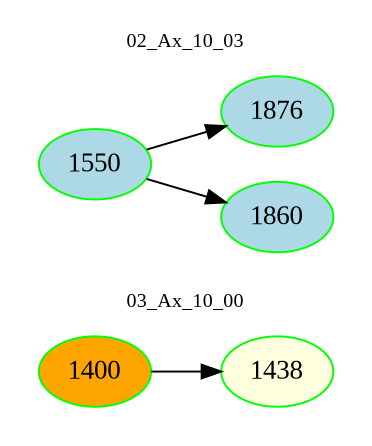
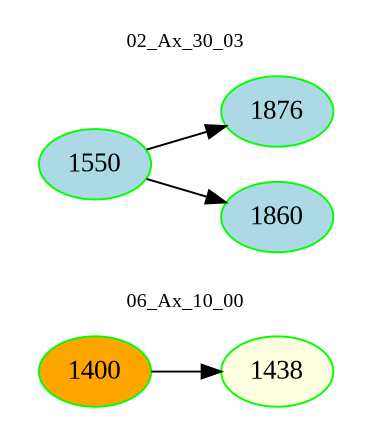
cluster "02_Ax_10_03": label "02_Ax_10_03" -> "02_Ax_30_03"
cluster "03_Ax_10_00": label "03_Ax_10_00" -> "06_Ax_10_00"
